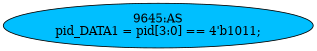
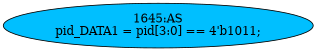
node "9645:AS pid_DATA1 = pid[3:0] == 4'b1011;": label "9645:AS pid_DATA1 = pid[3:0] == 4'b1011;" -> "1645:AS pid_DATA1 = pid[3:0] == 4'b1011;"
